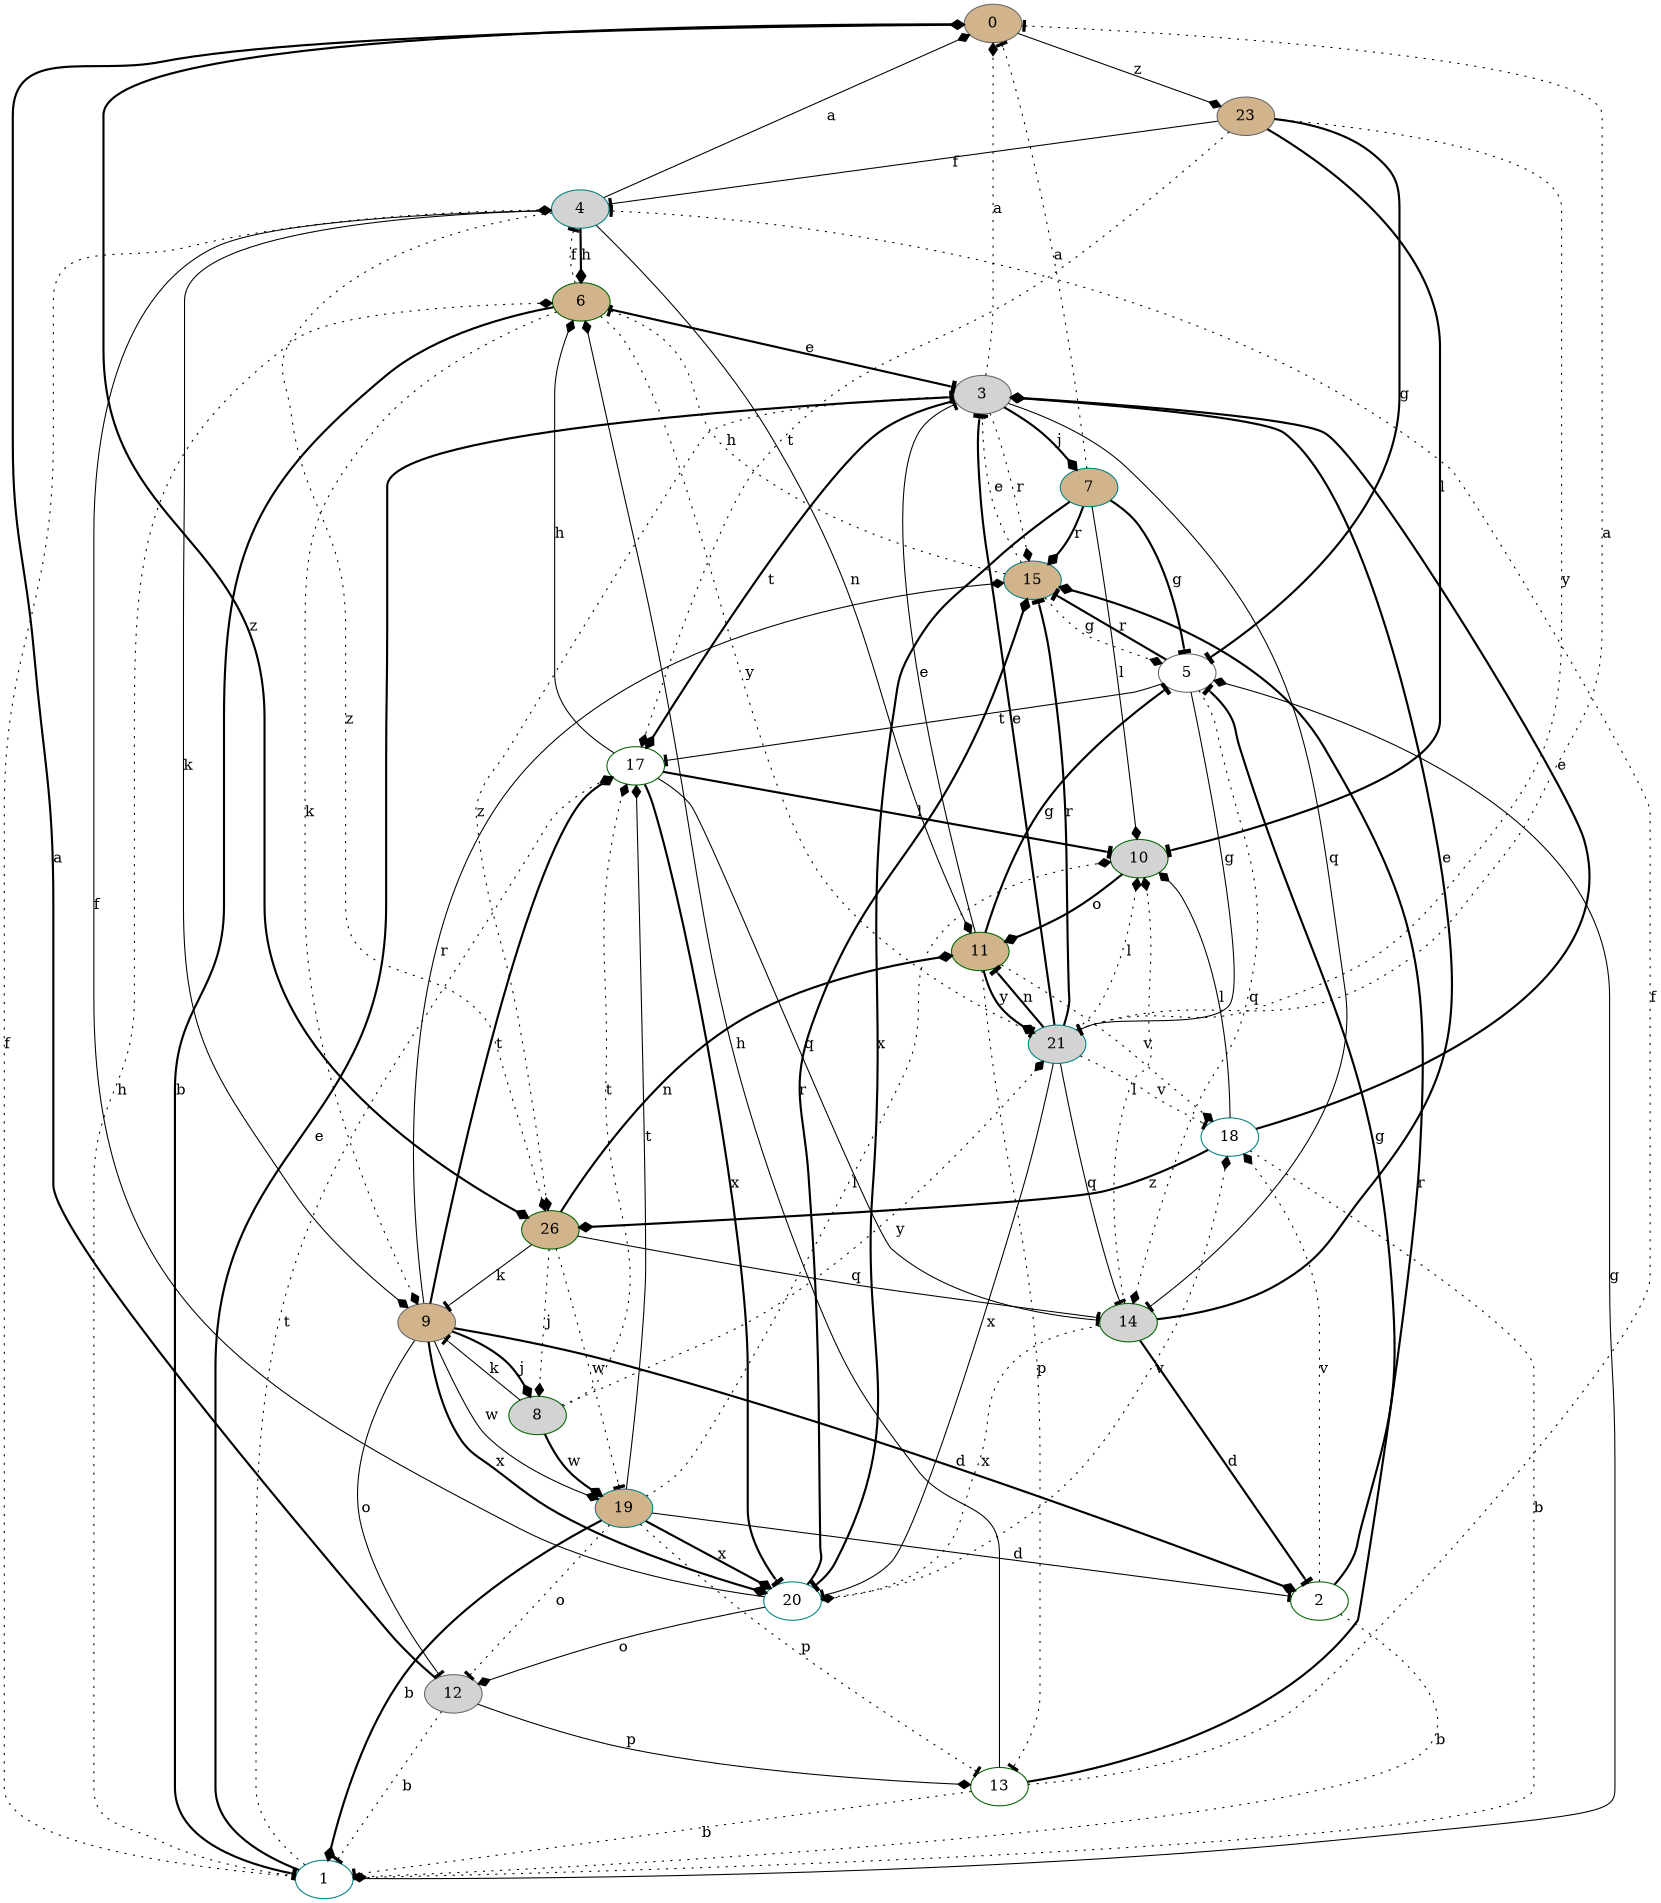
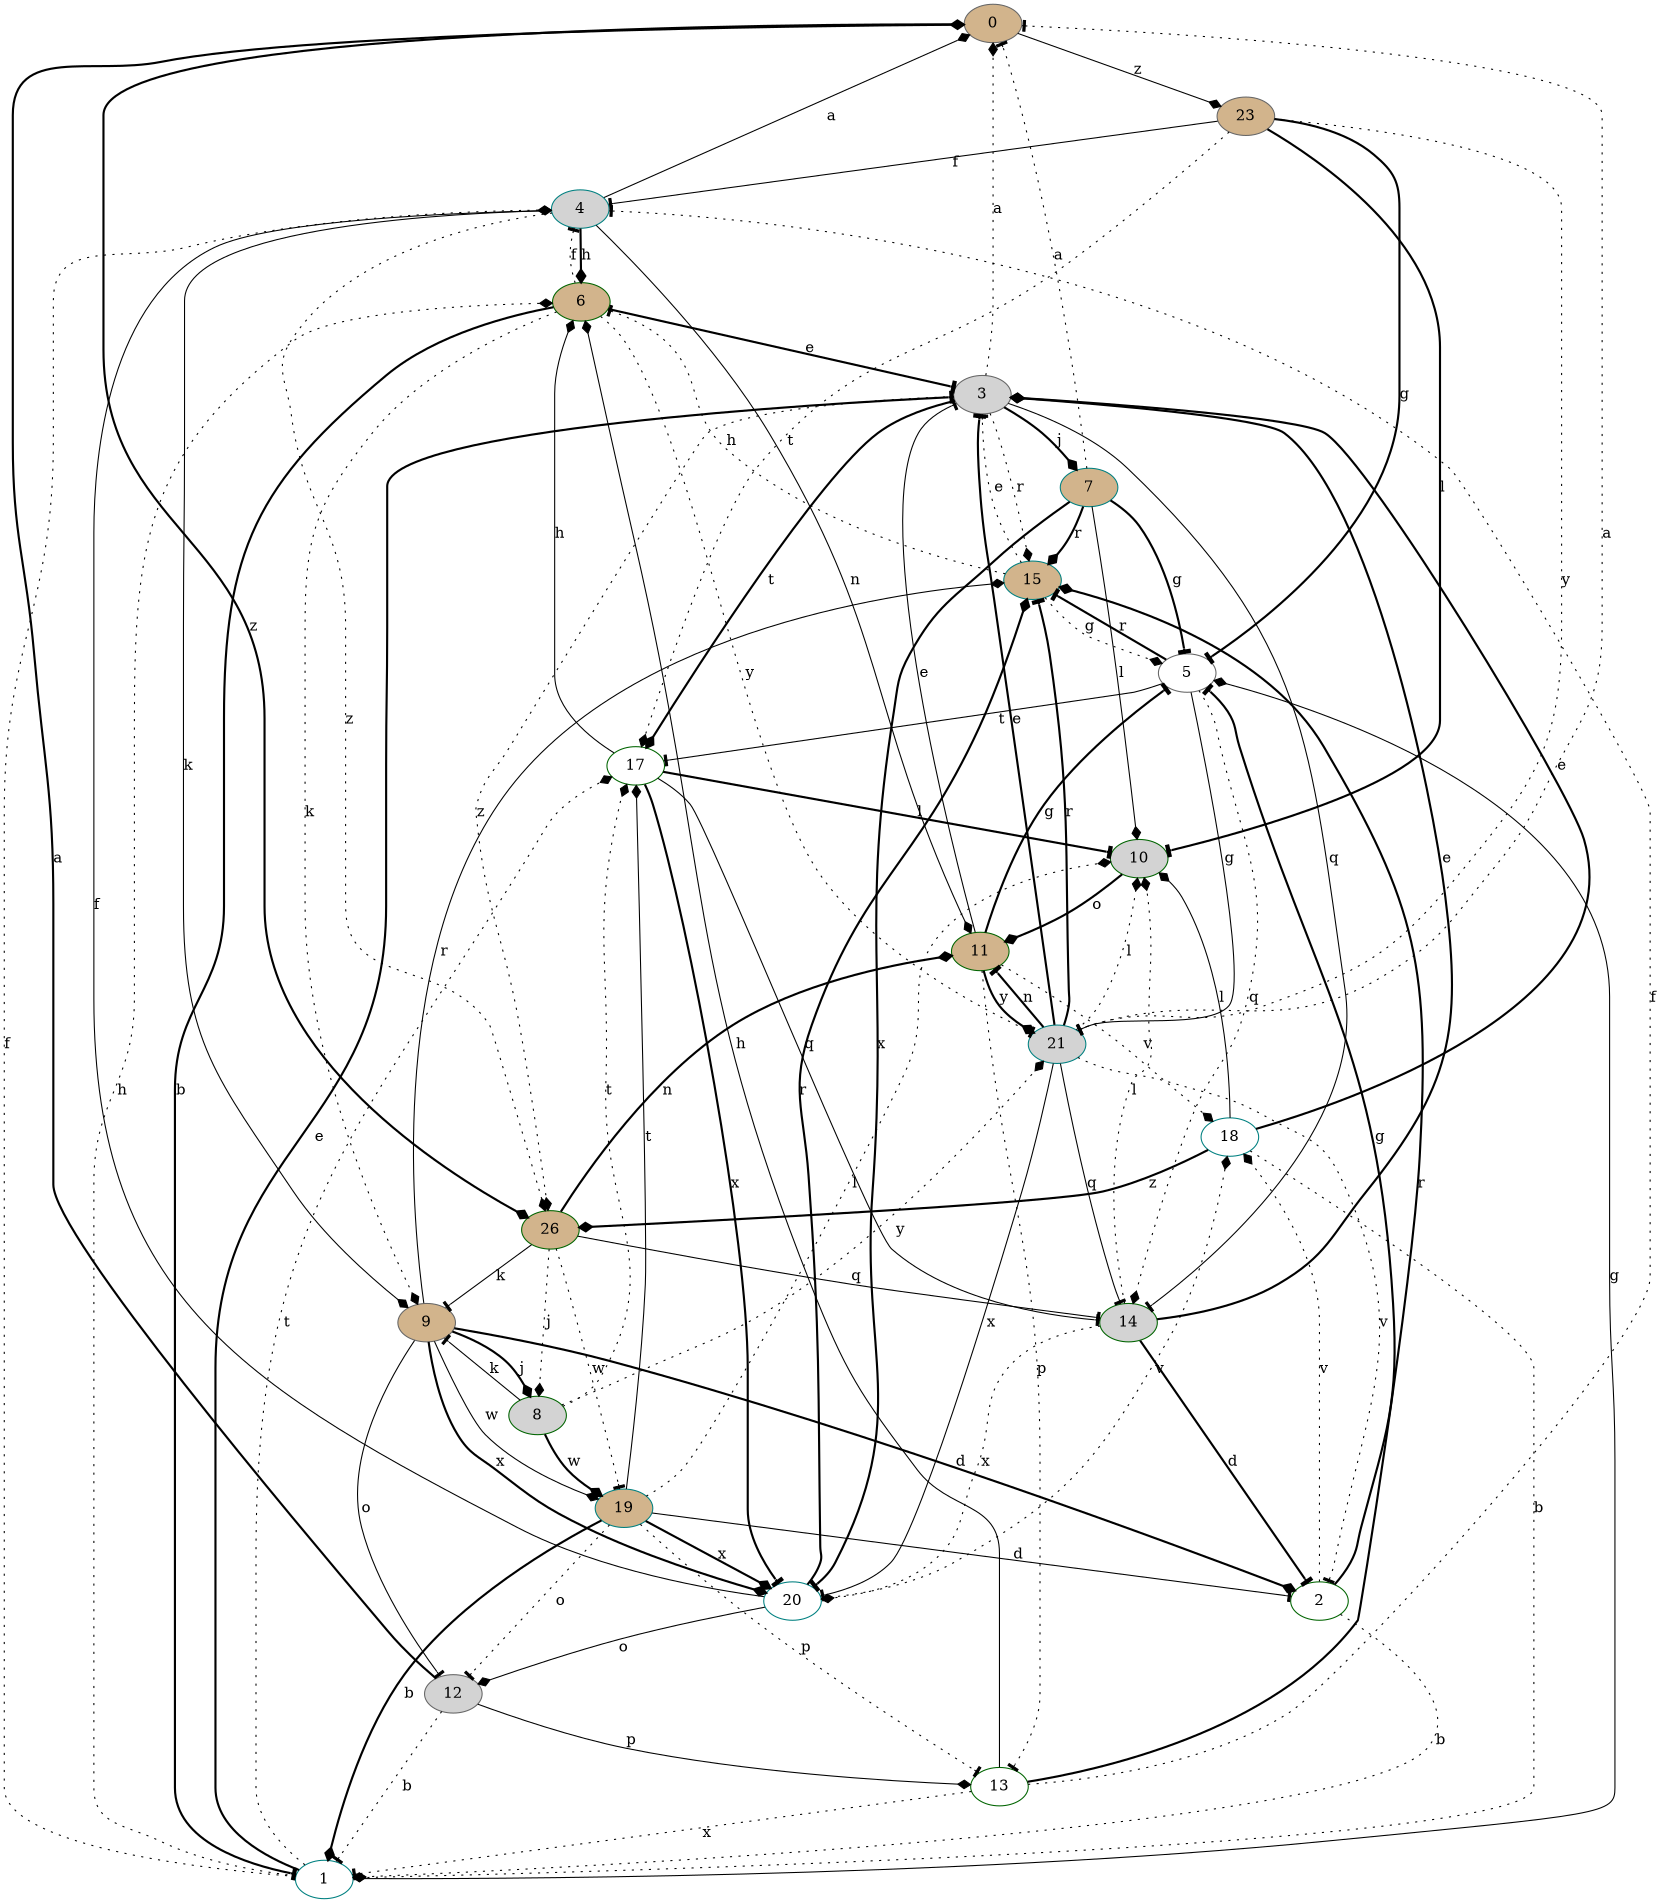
edge "9" -> "17": removed, label "t"
edge "21" -> "18": now "21" -> "2"
edge "13" -> "1": label "b" -> "x"
